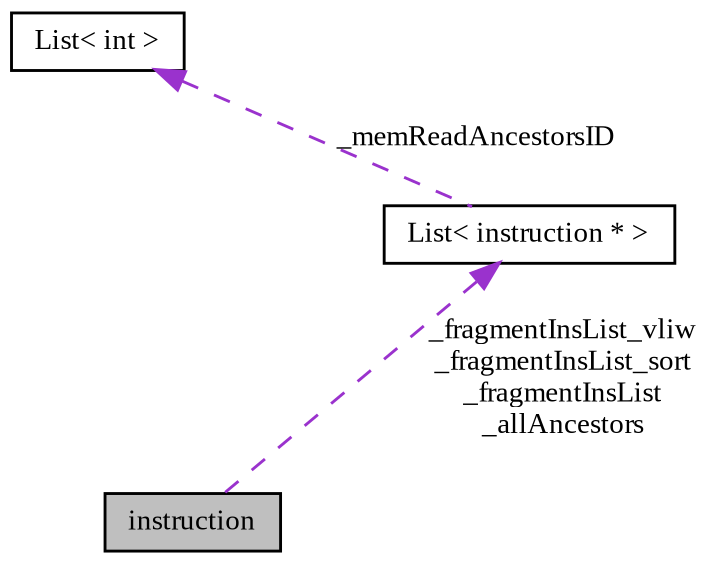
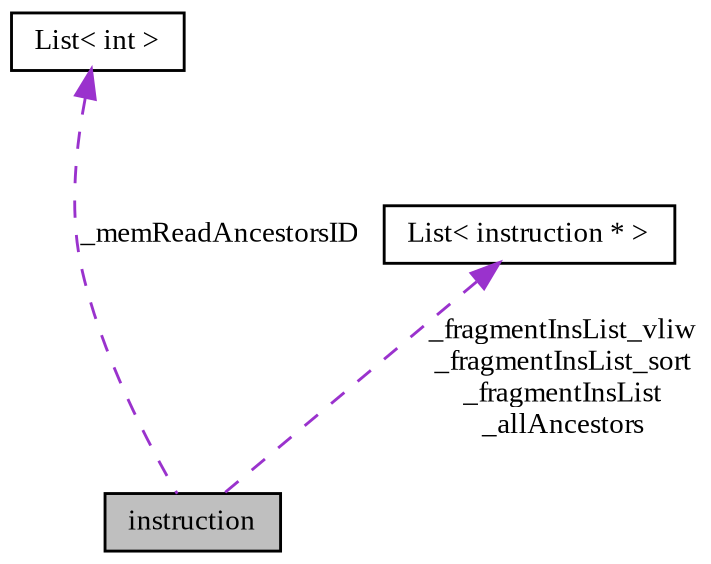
edge "List< instruction * >" -> "List< int >": now "instruction" -> "List< int >"
